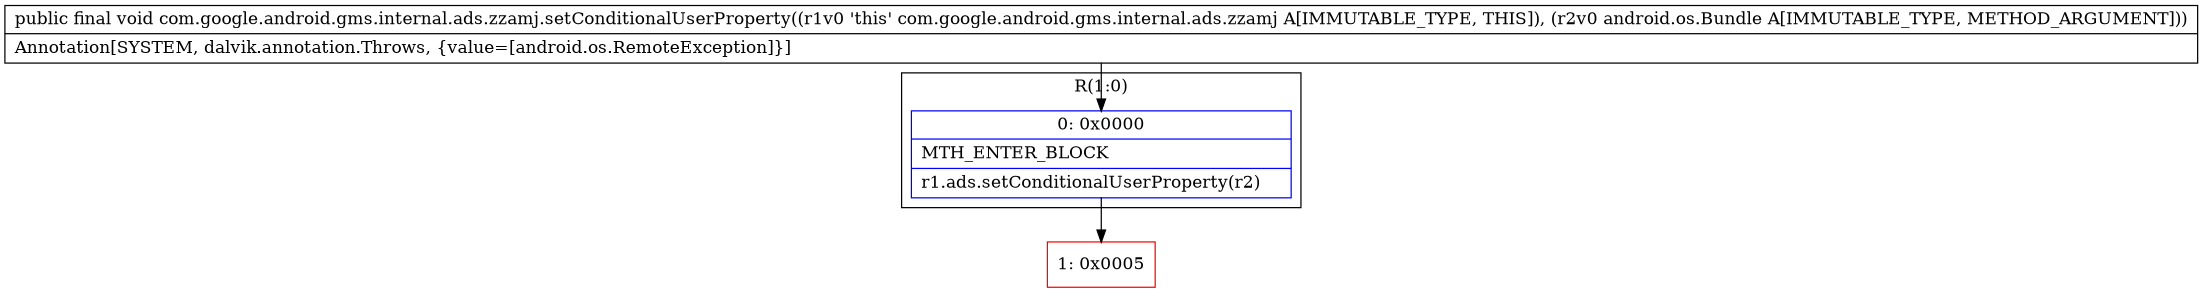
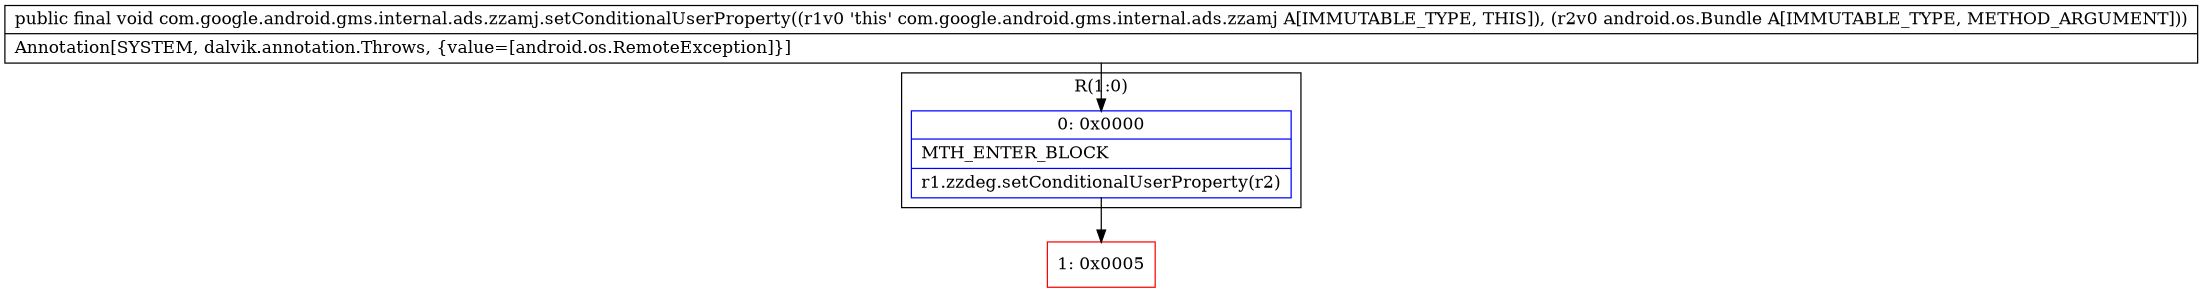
node "0: 0x0000": text "r1.ads.setConditionalUserProperty(r2)" -> "r1.zzdeg.setConditionalUserProperty(r2)"
